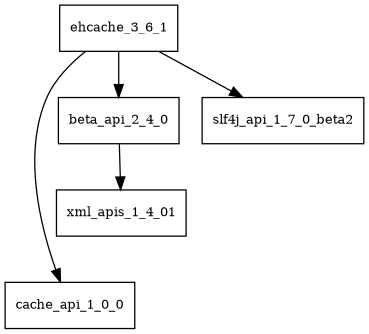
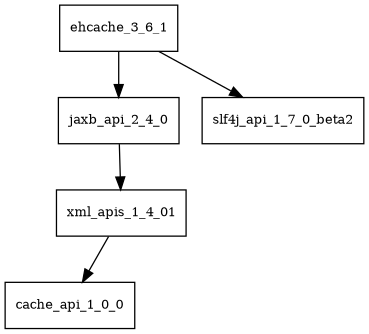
node "beta_api_2_4_0": label "beta_api_2_4_0" -> "jaxb_api_2_4_0"
edge "ehcache_3_6_1" -> "cache_api_1_0_0": now "xml_apis_1_4_01" -> "cache_api_1_0_0"
